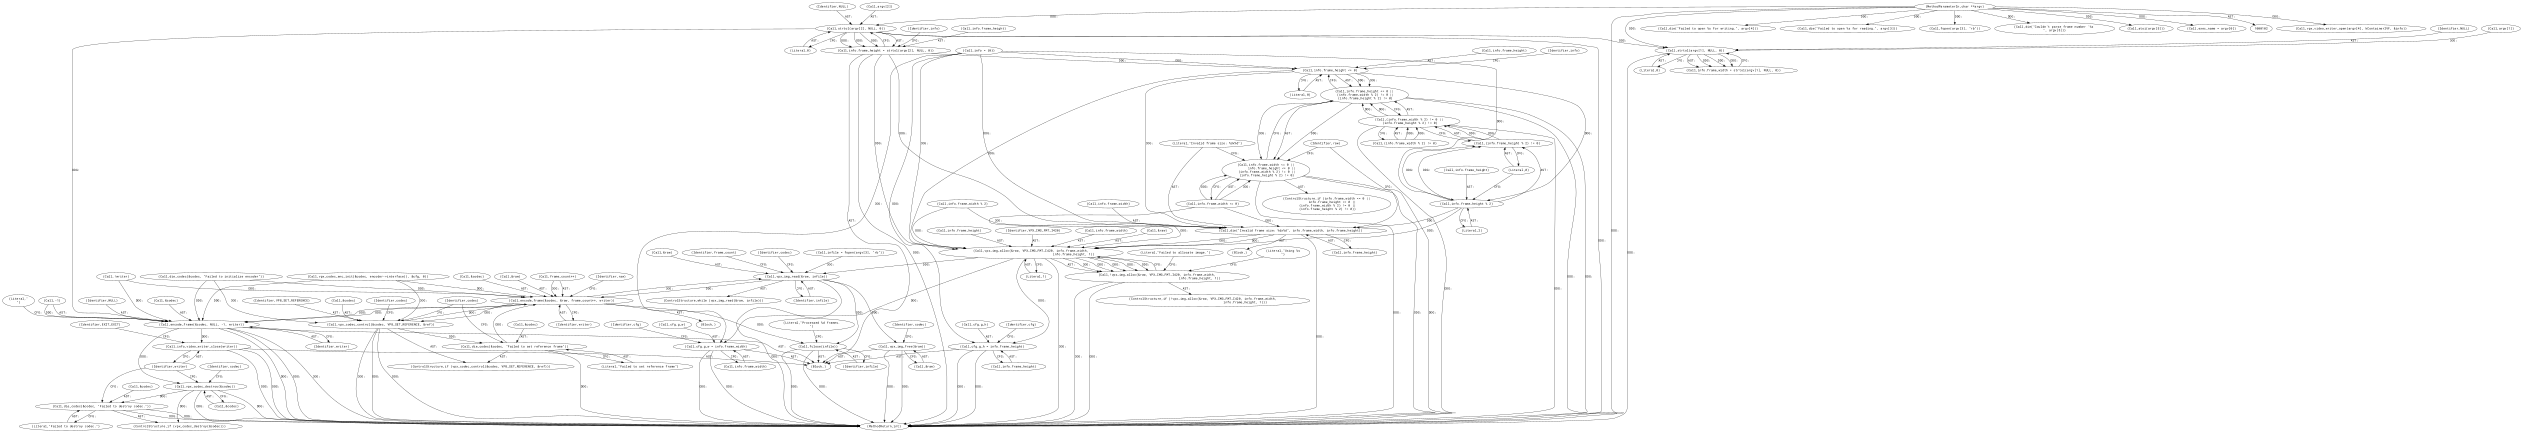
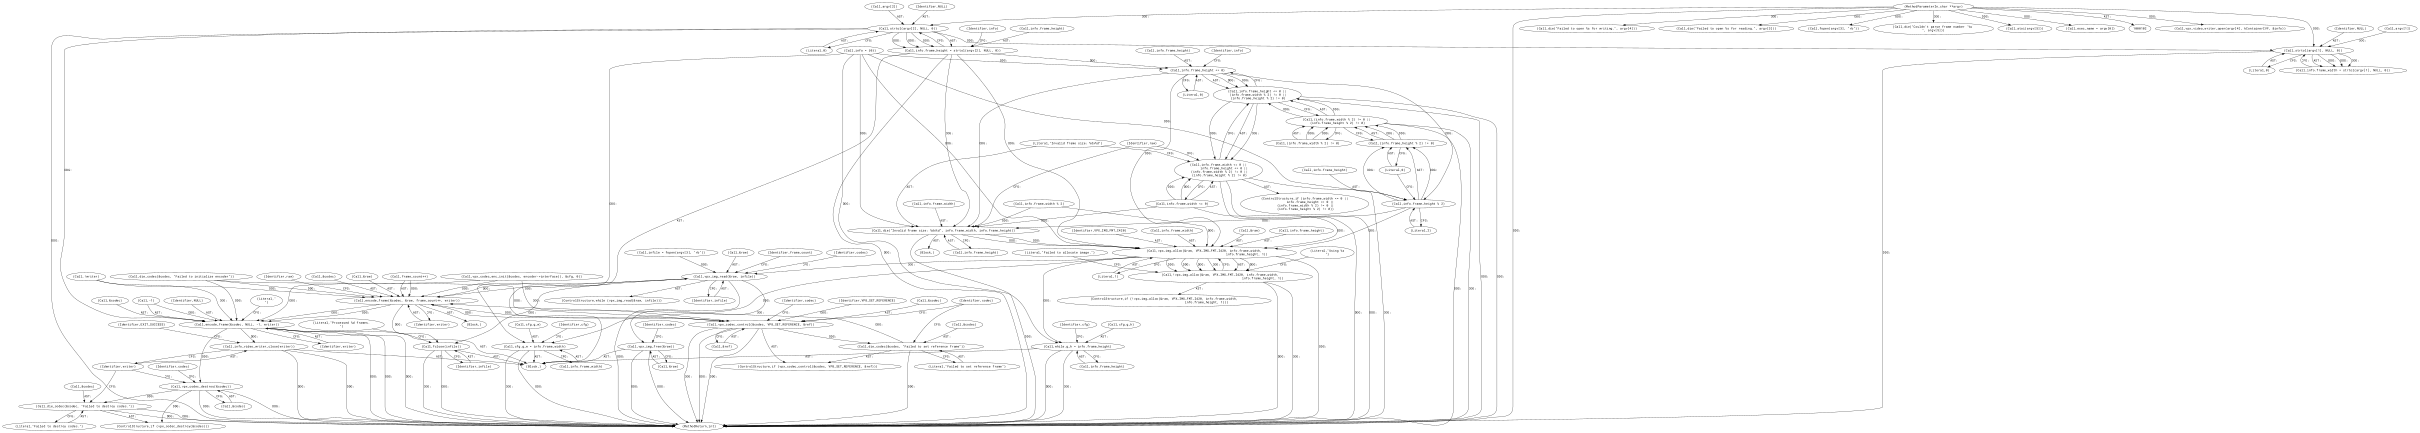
edge "(Identifier,VP8_SET_REFERENCE)" -> "(Call,vpx_codec_control(&codec, VP8_SET_REFERENCE, &ref))": label "AST: " -> "DDG: "
node "(Identifier,EXIT_EXIT)": label "(Identifier,EXIT_EXIT)" -> "(Identifier,EXIT_SUCCESS)"
node "(Call,&ref)": added
node "(Call,cfg.g_h = info.frame_height)": label "(Call,cfg.g_h = info.frame_height)" -> "(Call,while.g_h = info.frame_height)"
